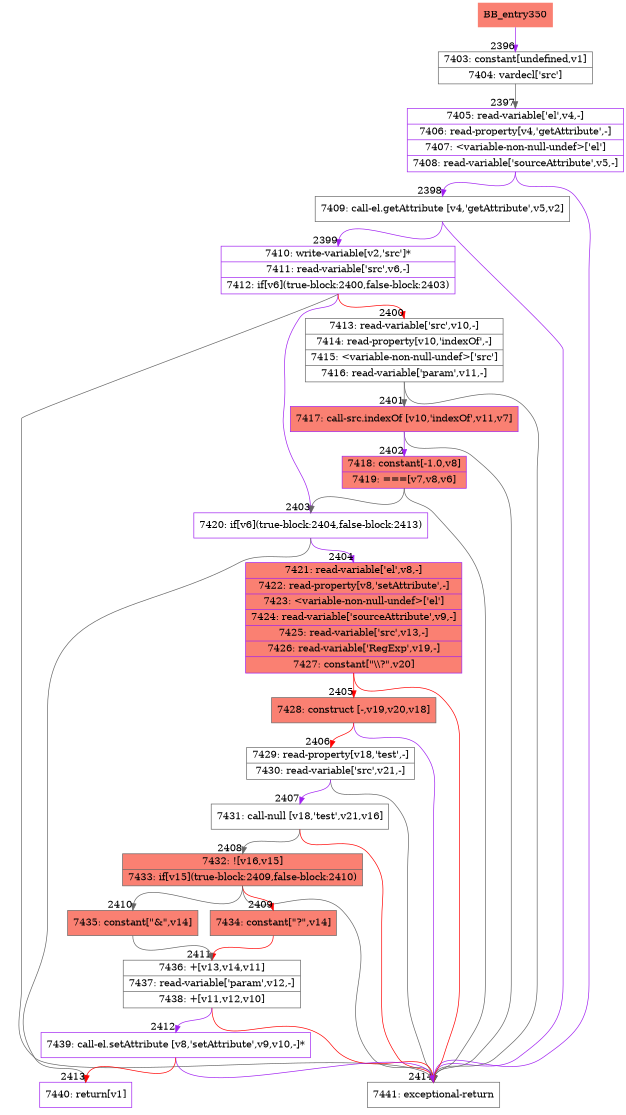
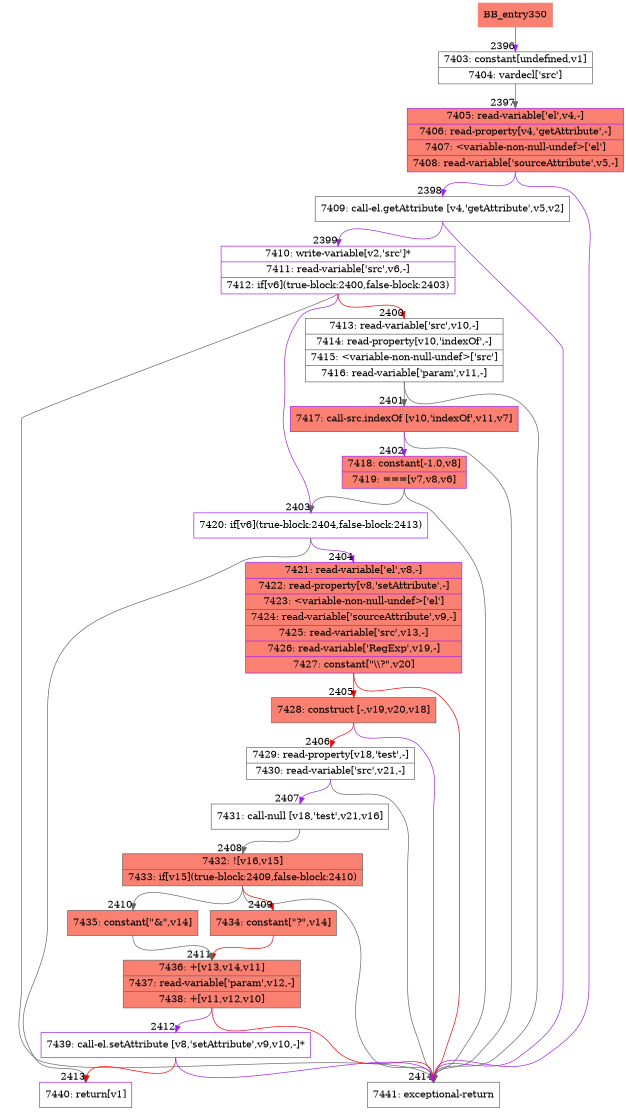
node "7405: read-variable['el',v4,-]": fillcolor white -> salmon
edge "7431: call-null [v18,'test',v21,v16]" -> "7441: exceptional-return": removed
node "7436: +[v13,v14,v11]": fillcolor white -> salmon
